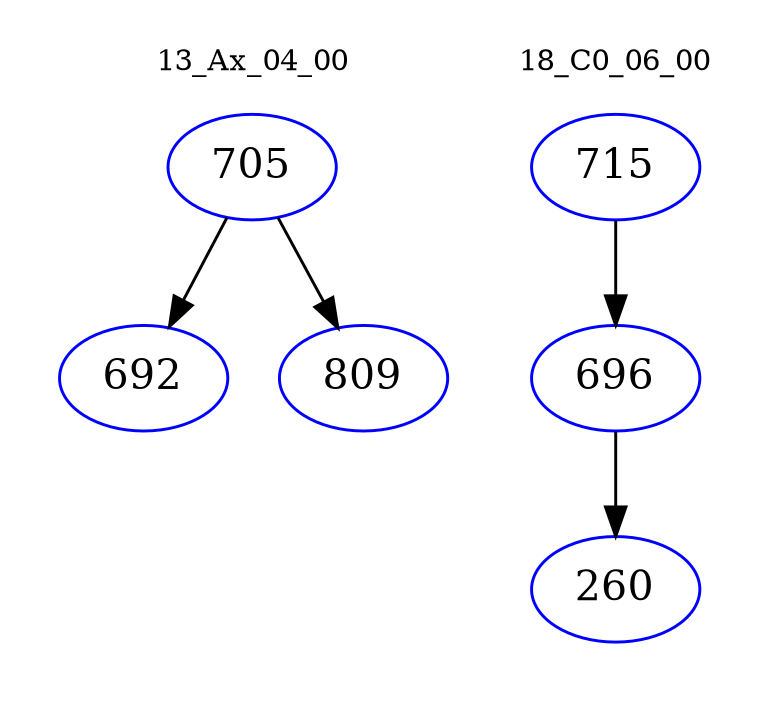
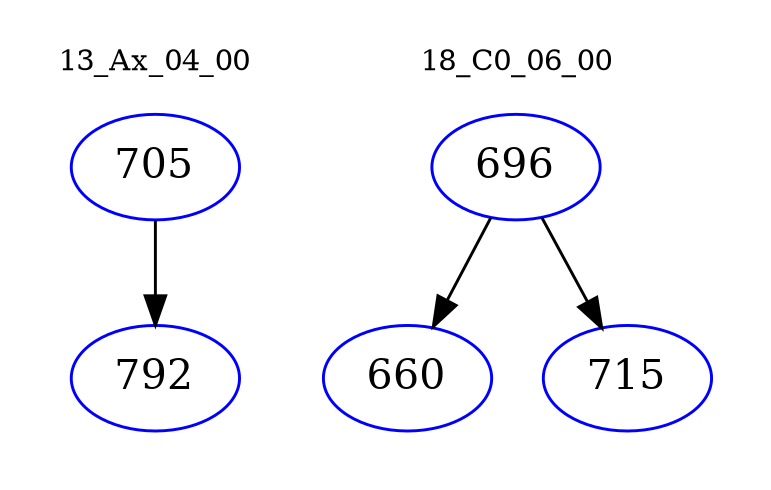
edge "715" -> "696": reversed
node "692": label "692" -> "792"
node "809": removed
node "260": label "260" -> "660"
